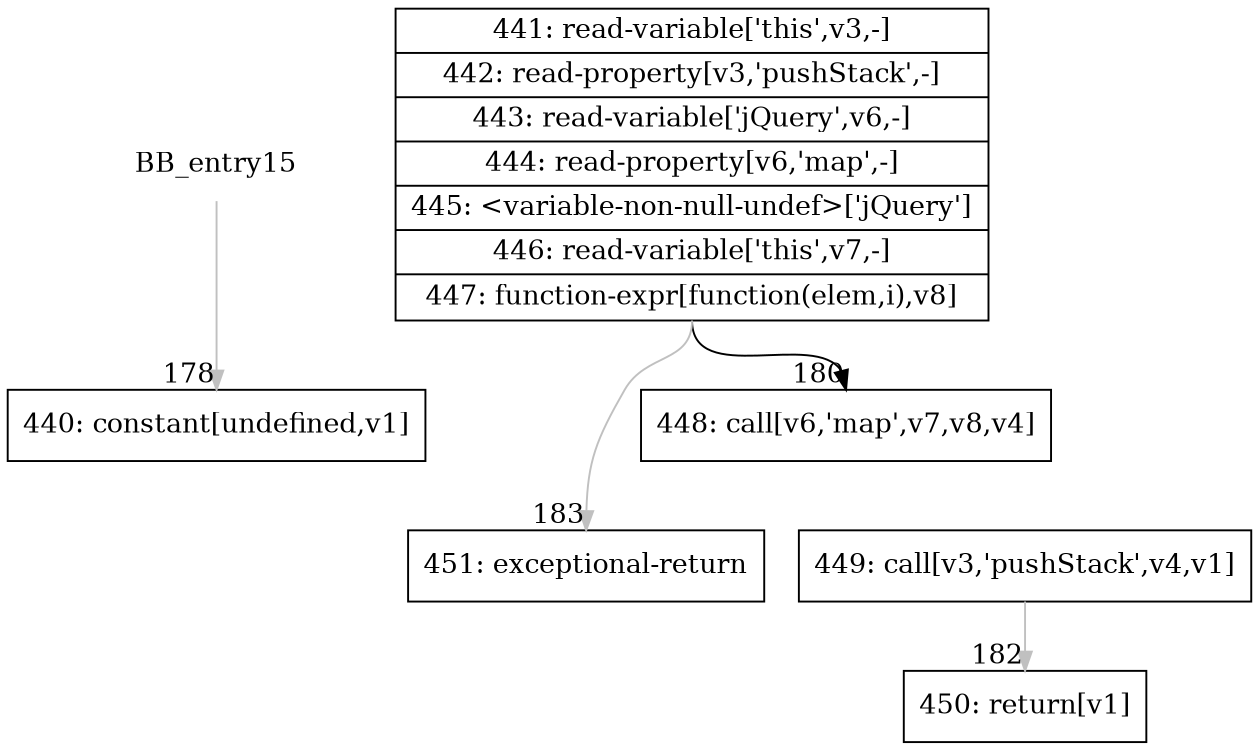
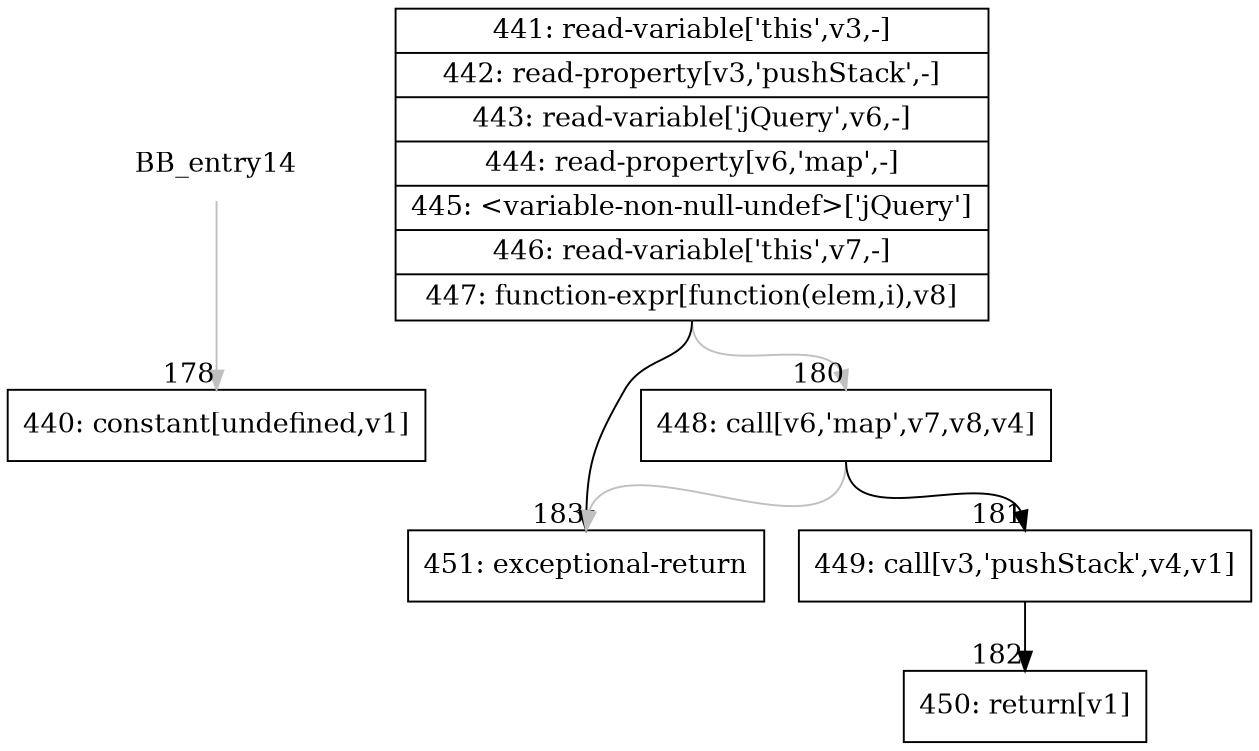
node "BB_entry15": label "BB_entry15" -> "BB_entry14"
edge "441: read-variable['this',v3,-]" -> "448: call[v6,'map',v7,v8,v4]": color black -> gray
edge "441: read-variable['this',v3,-]" -> "451: exceptional-return": color gray -> black
edge "448: call[v6,'map',v7,v8,v4]" -> "449: call[v3,'pushStack',v4,v1]": added
edge "448: call[v6,'map',v7,v8,v4]" -> "451: exceptional-return": added
edge "449: call[v3,'pushStack',v4,v1]" -> "450: return[v1]": color gray -> black
